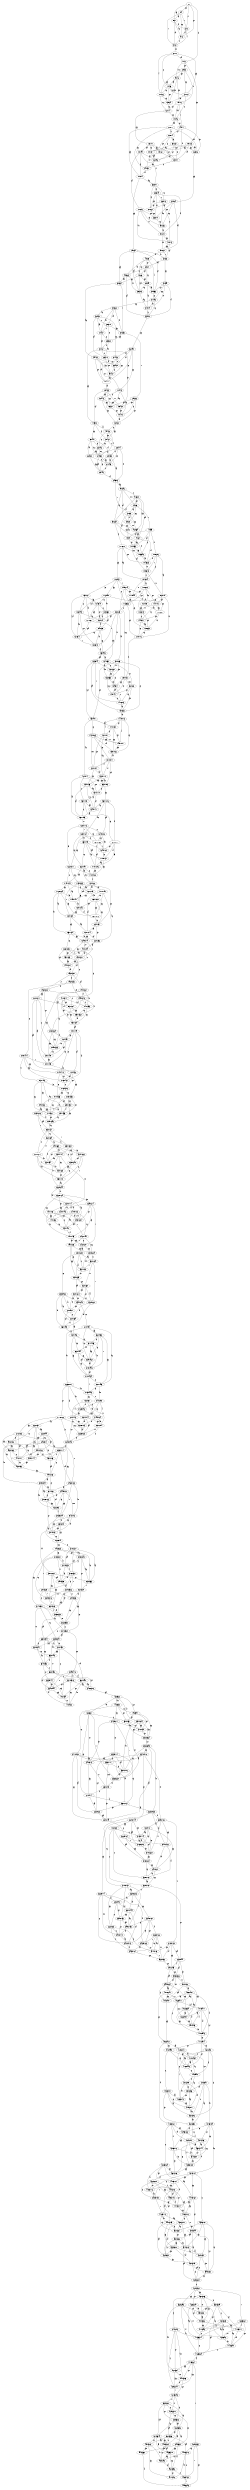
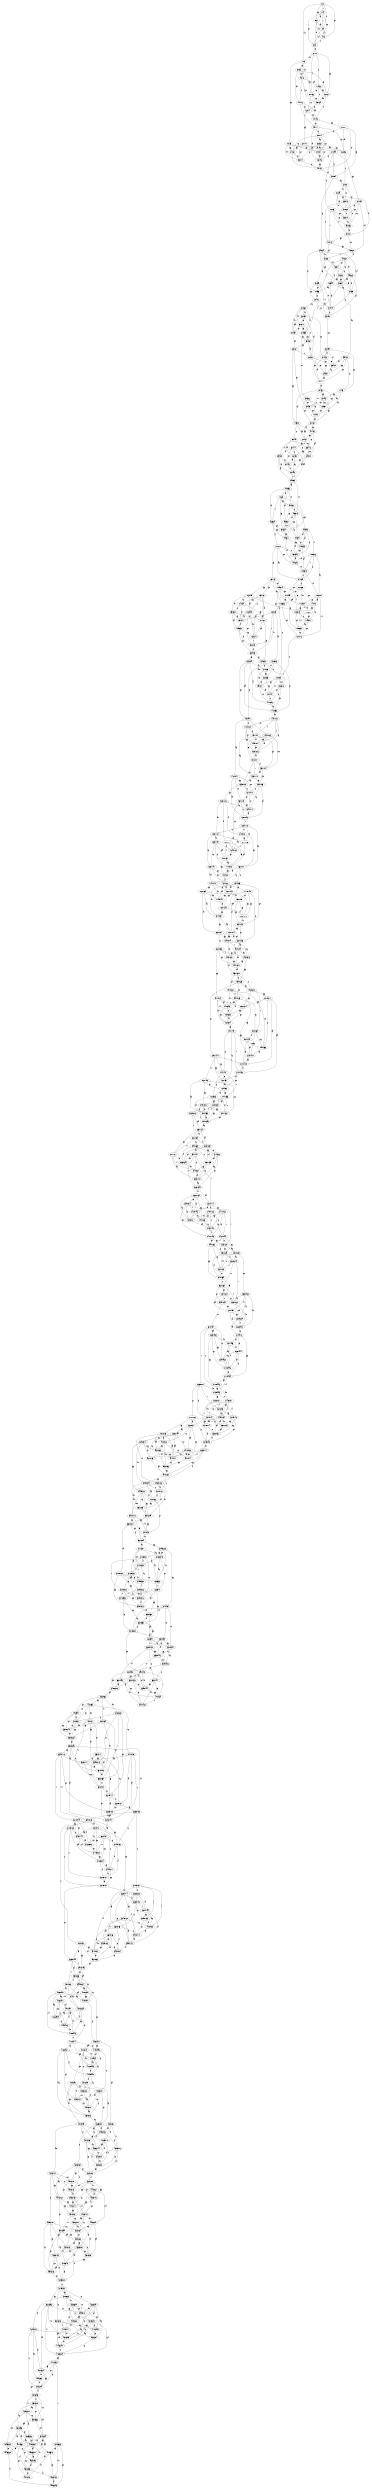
edge "369_2728" -- "377_2822": now "366_2784" -- "377_2822"
